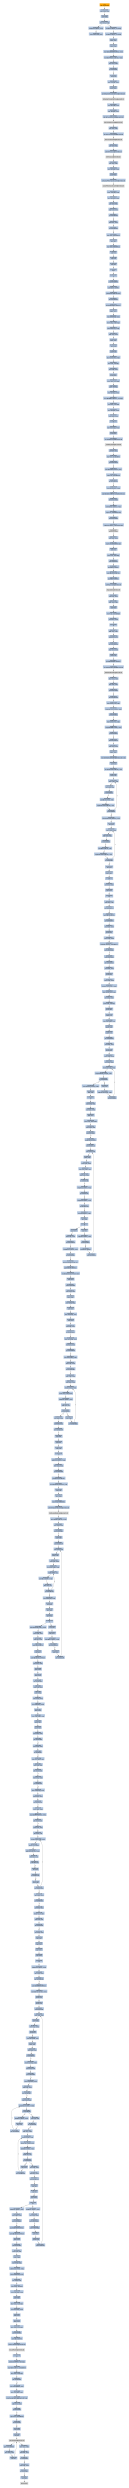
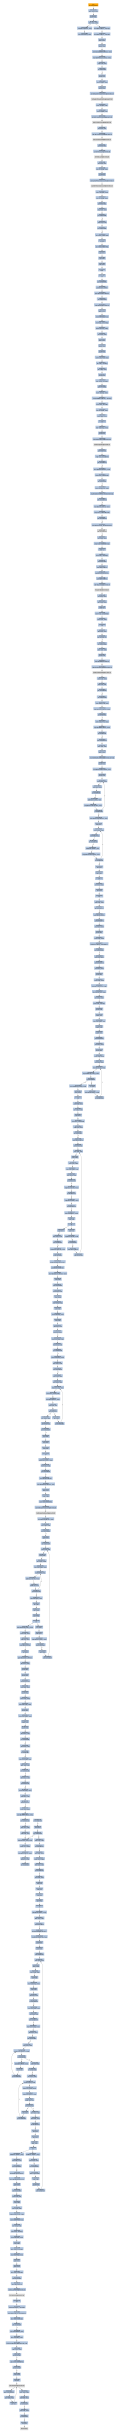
node "0x00441c4f decl %edi": removed
